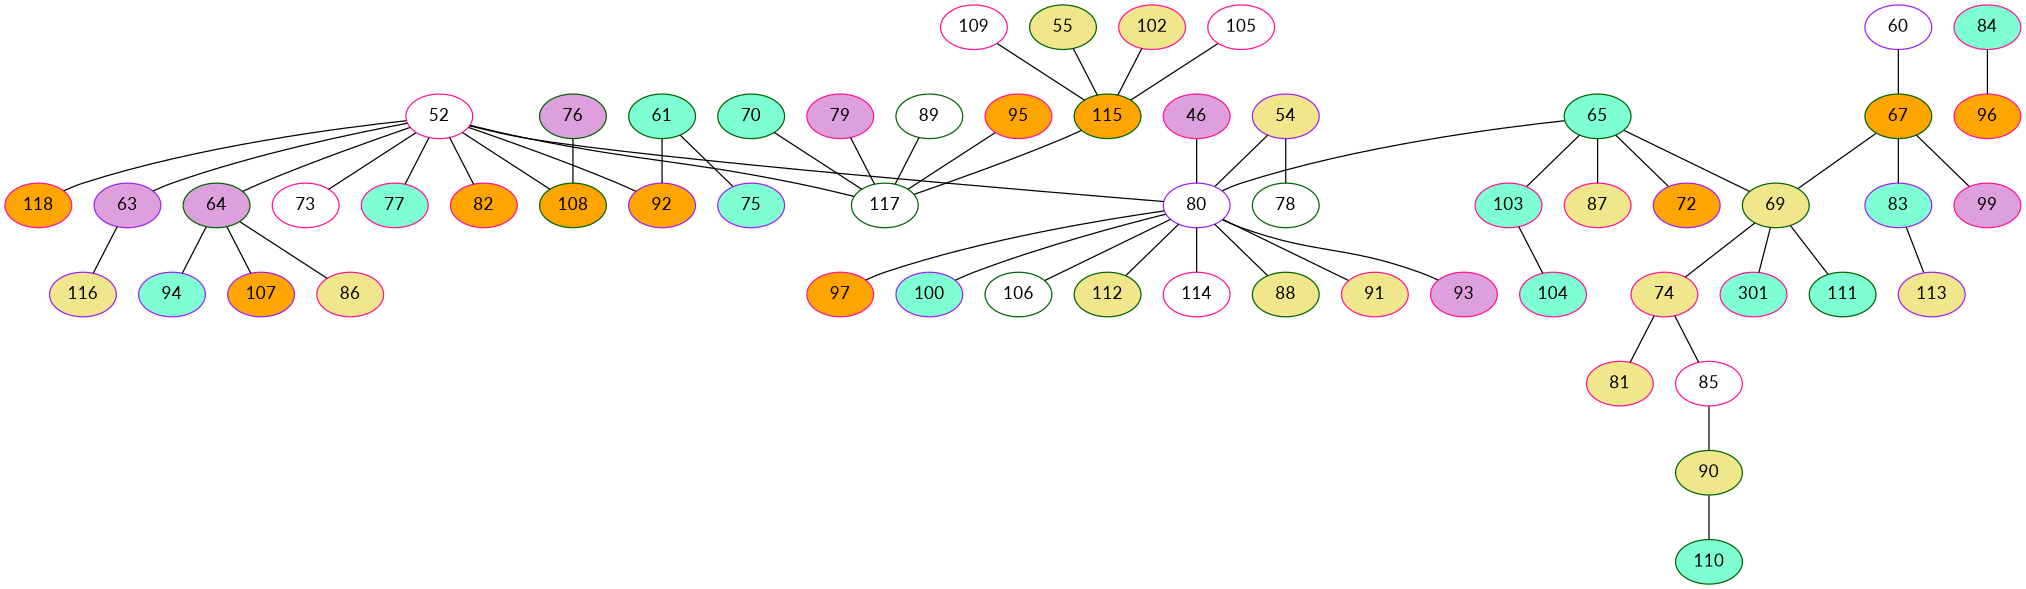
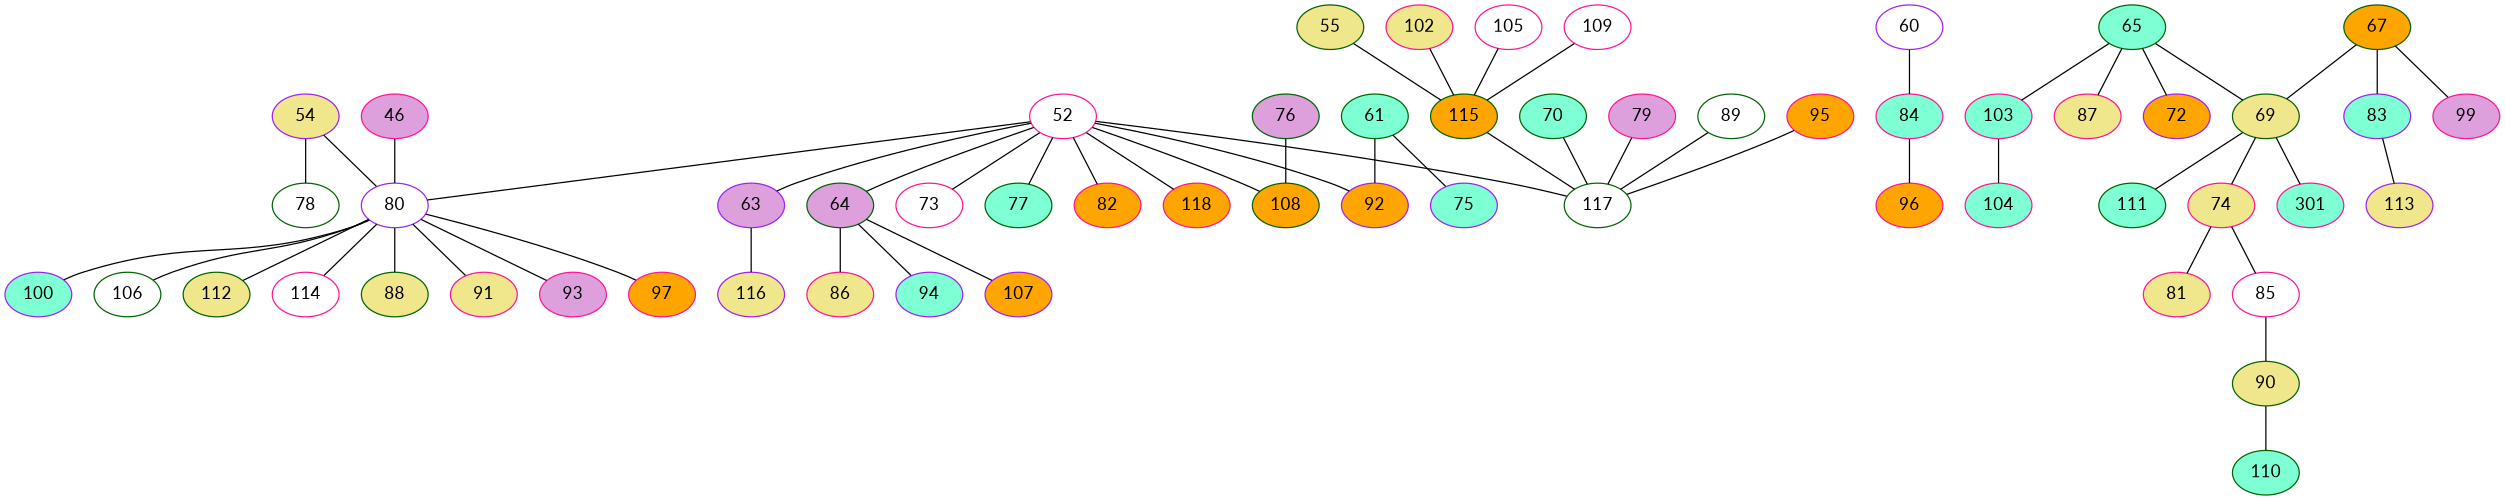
edge "60" -- "67": now "60" -- "84"
edge "65" -- "80": removed
node "77": color deeppink -> darkgreen
